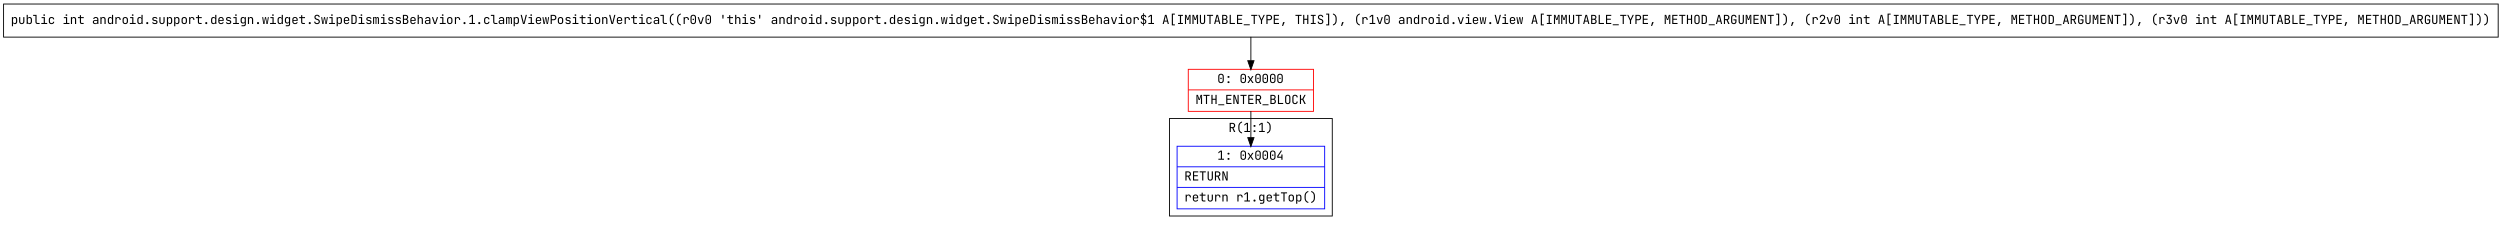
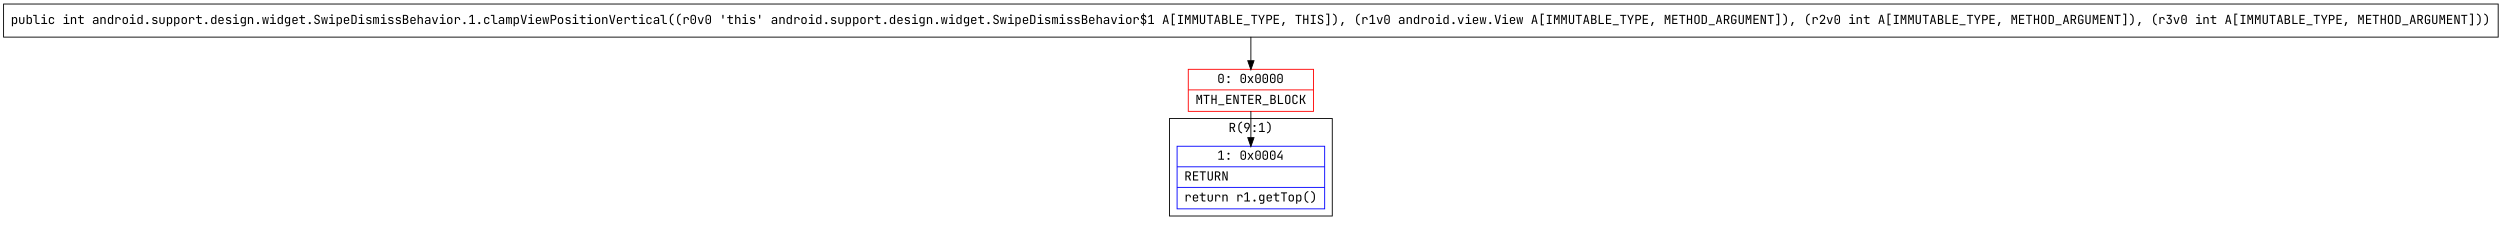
cluster "R(1:1)": label "R(1:1)" -> "R(9:1)"
